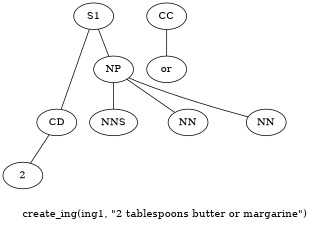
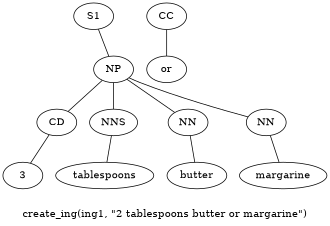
edge "S1" -- "CD": now "NP" -- "CD"
node "2": label "2" -> "3"
node "tablespoons": added
node "butter": added
node "margarine": added
